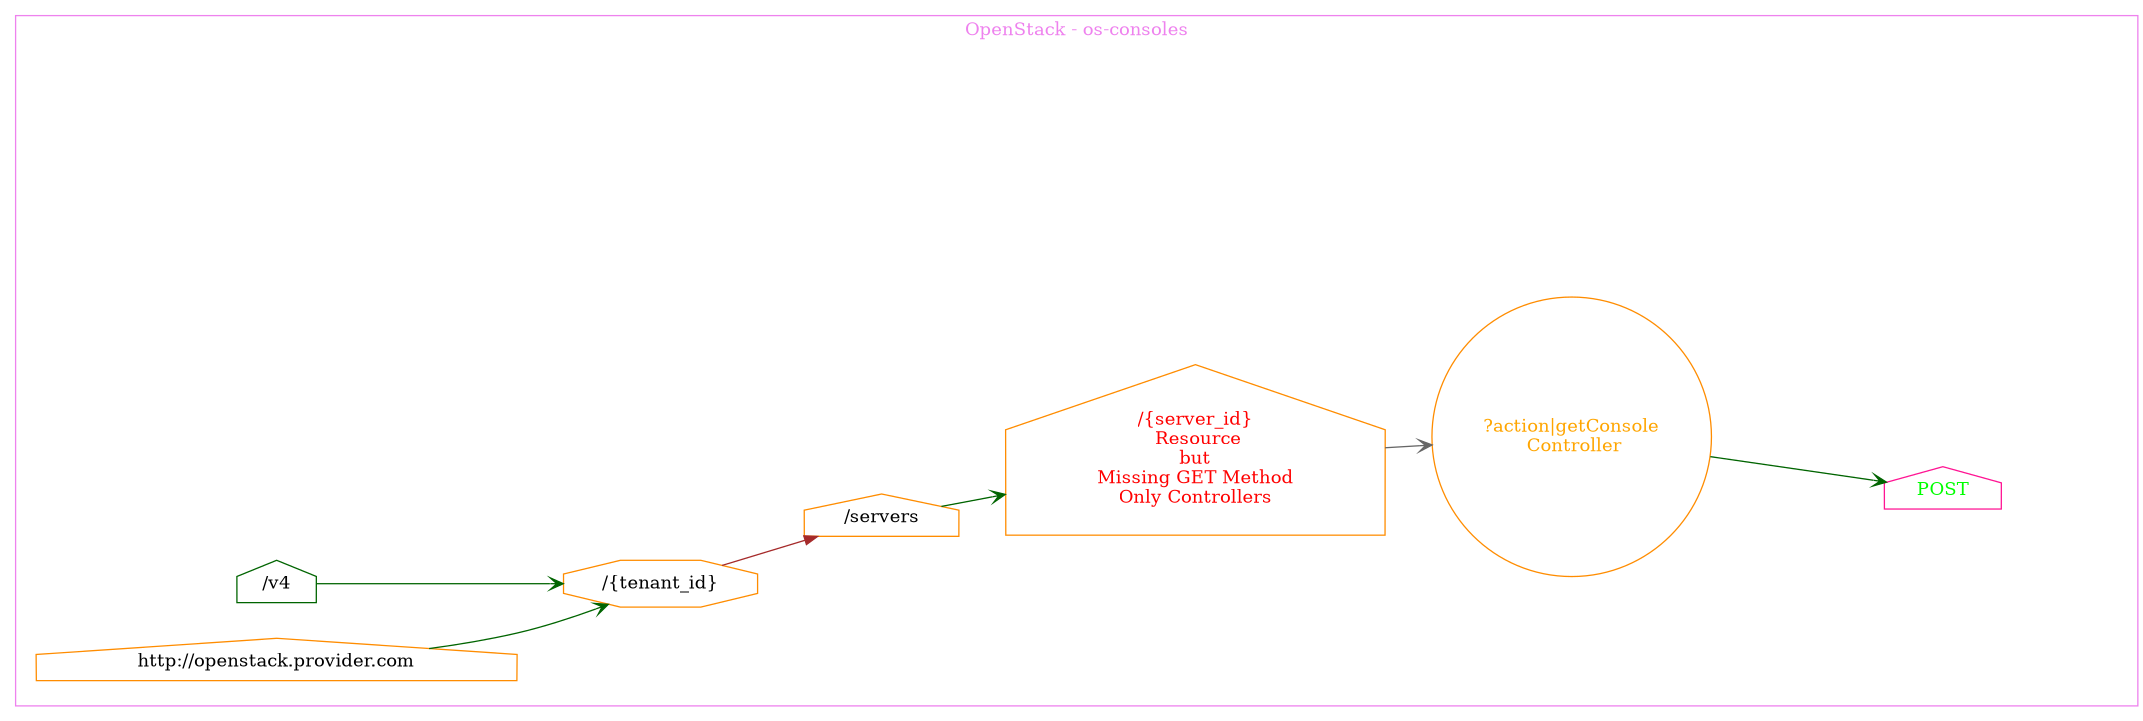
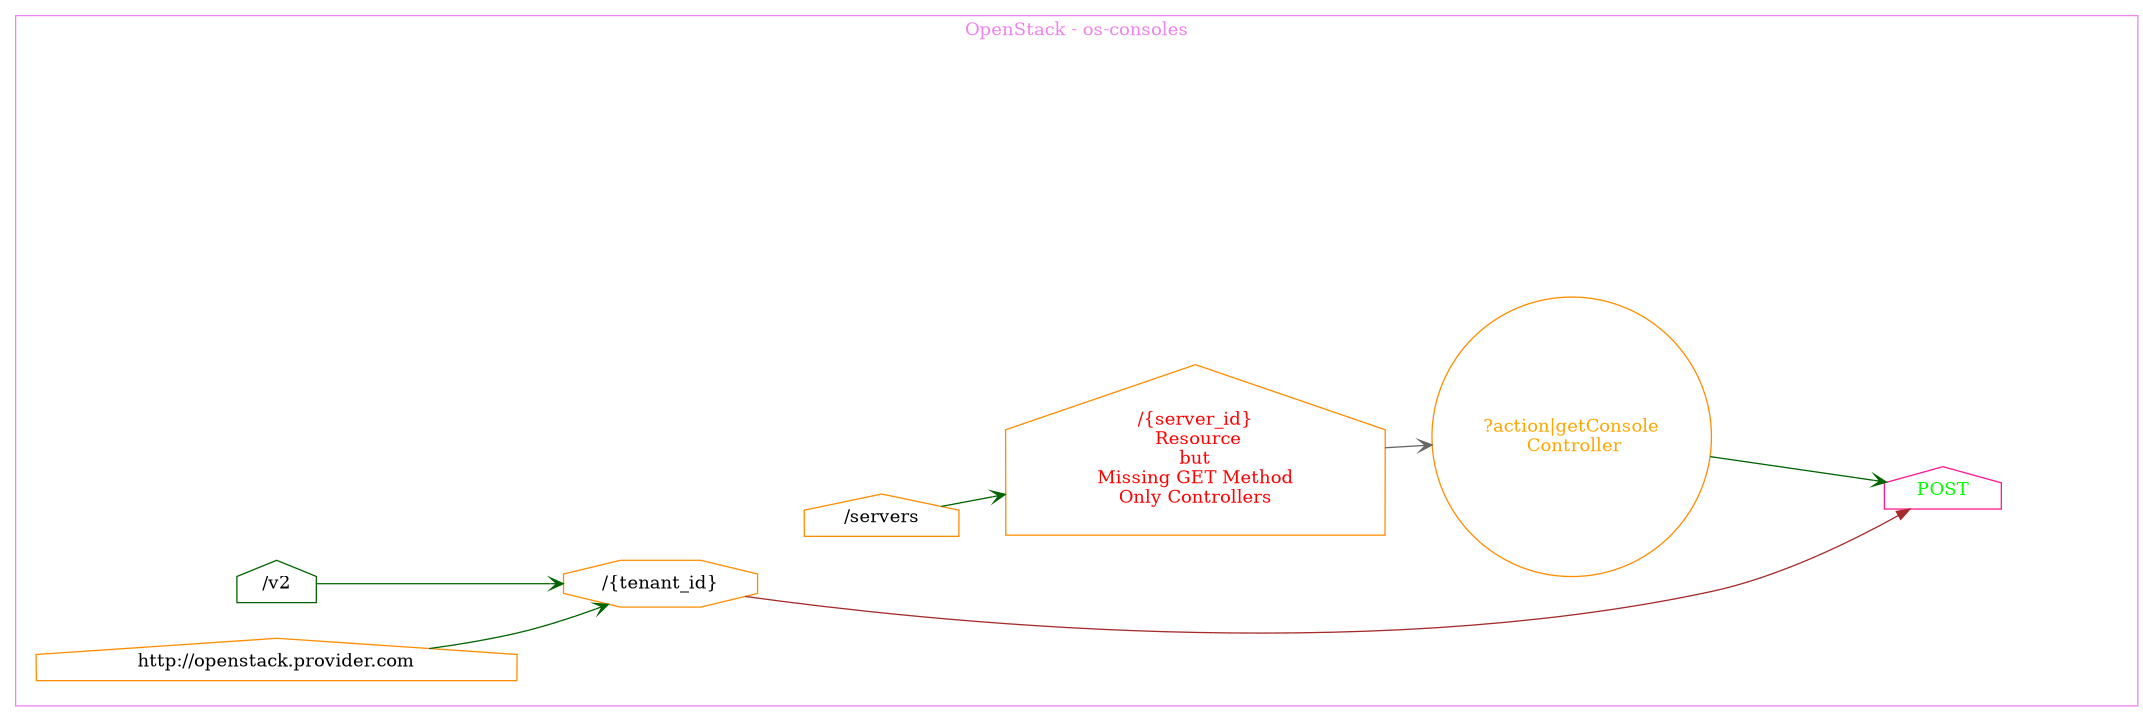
edge "/{tenant_id}" -> "/servers": now "/{tenant_id}" -> "POST"
node "/v4": label "/v4" -> "/v2"
